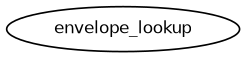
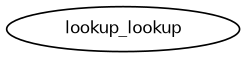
node "envelope_lookup": label "envelope_lookup" -> "lookup_lookup"
